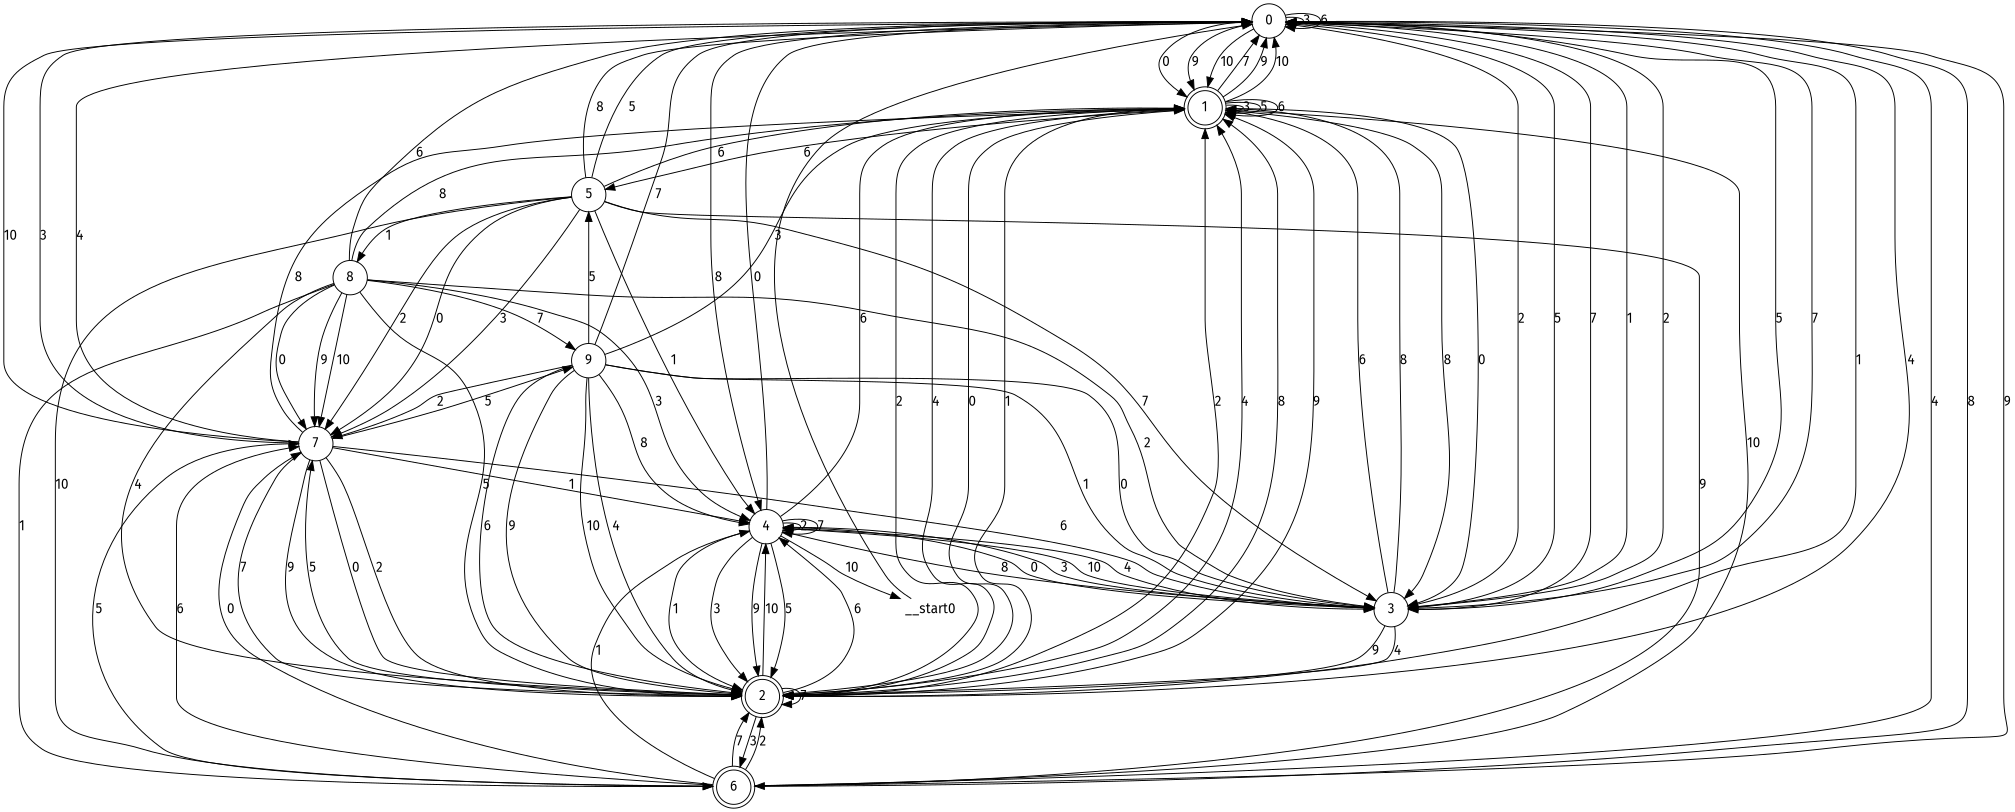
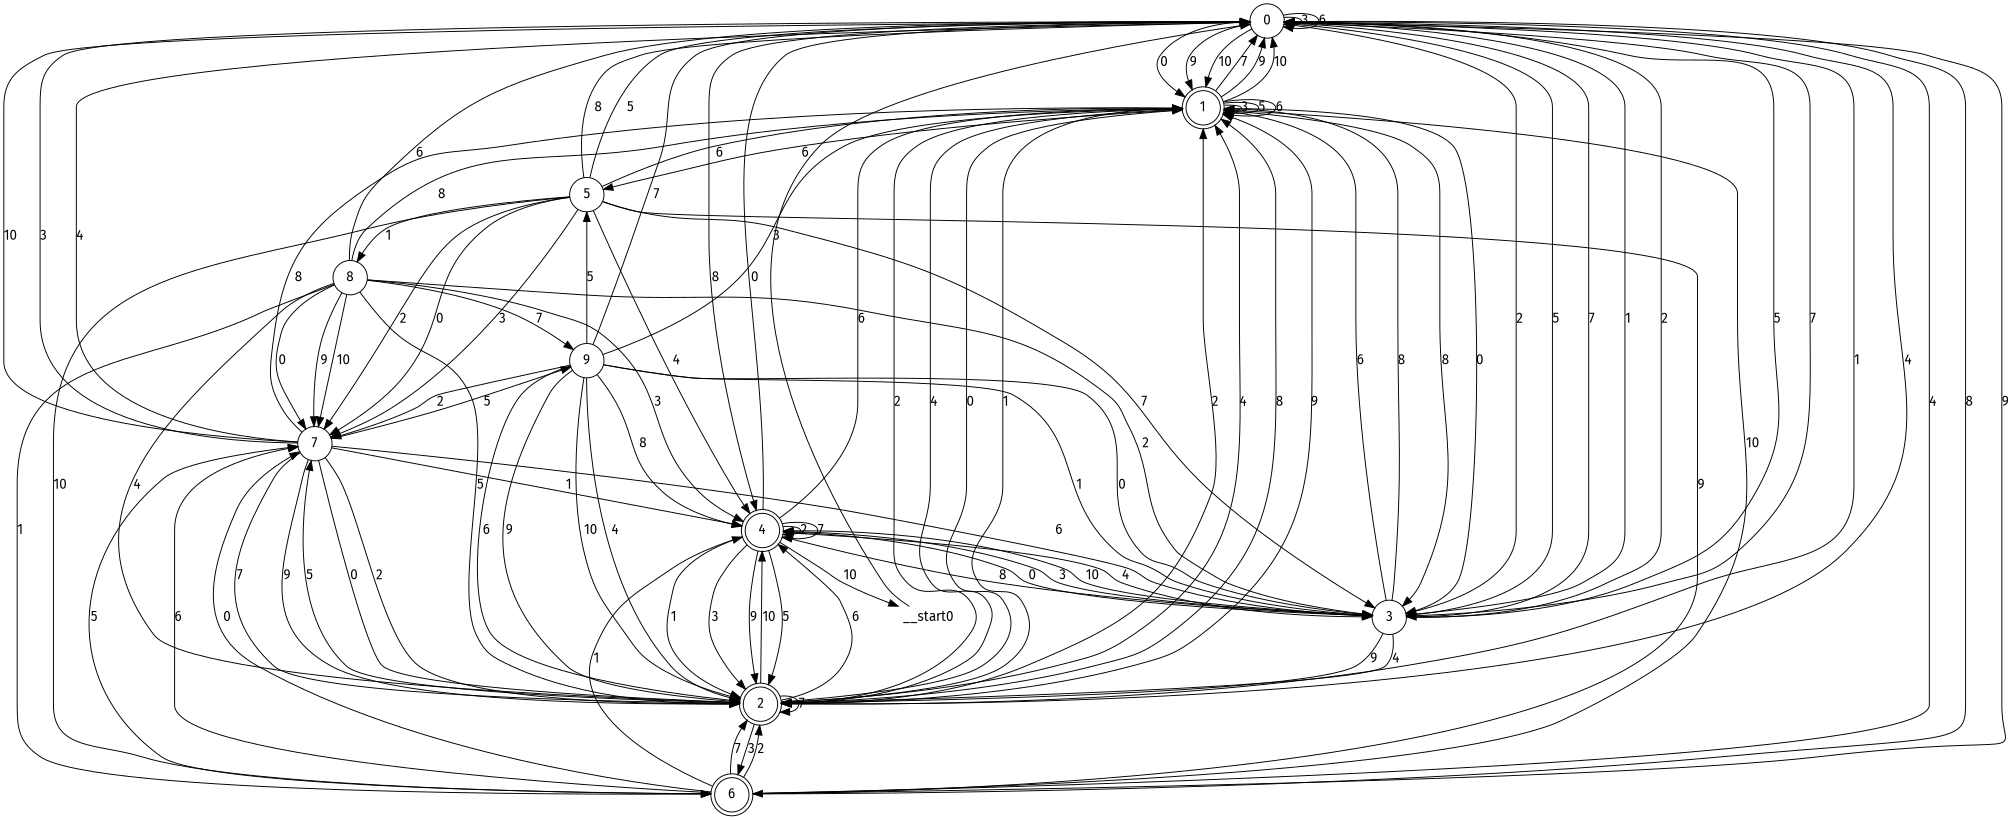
edge "5" -> "4": label "1" -> "4"
node "4": shape circle -> doublecircle
